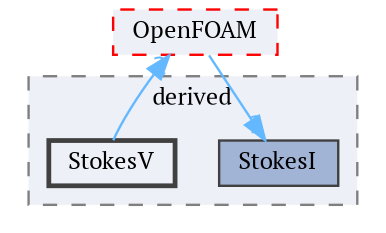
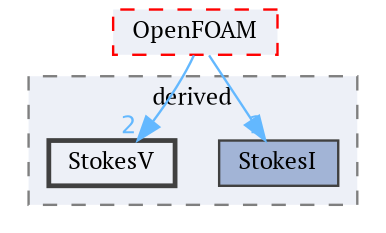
edge "StokesV" -> "OpenFOAM": reversed
